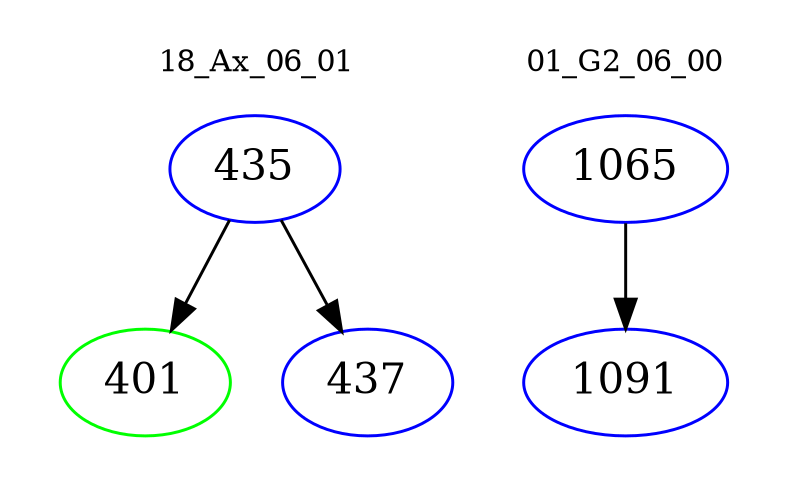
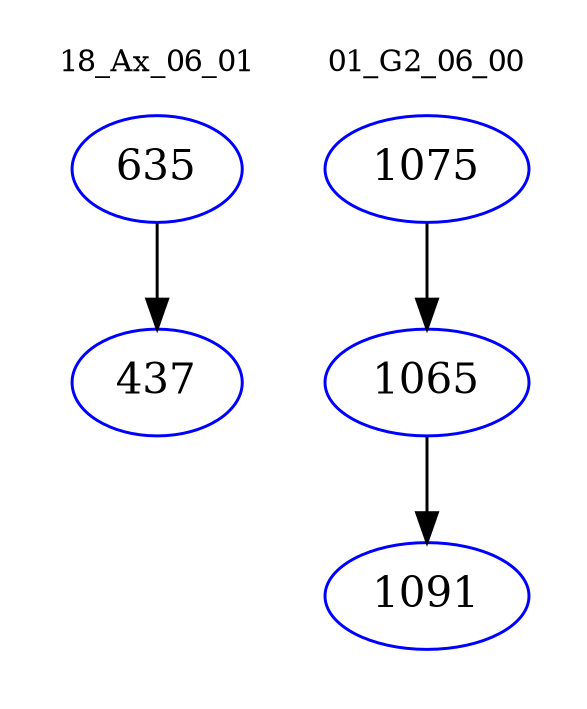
node "435": label "435" -> "635"
node "1075": added
node "401": removed
